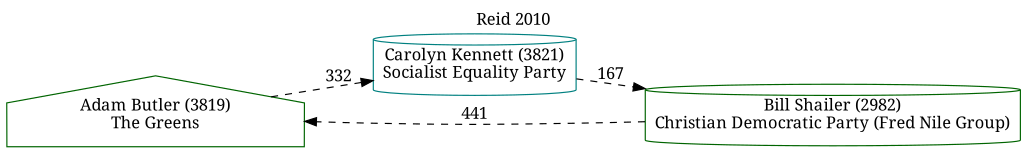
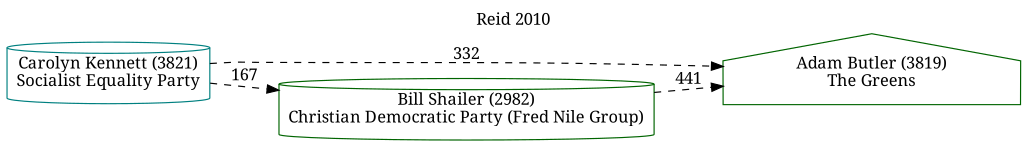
edge "Adam Butler (3819) The Greens" -> "Carolyn Kennett (3821) Socialist Equality Party": reversed
